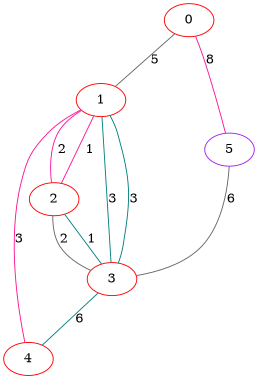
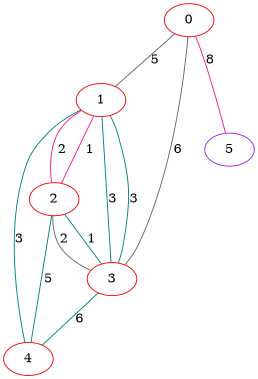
edge "1" -- "4": color deeppink -> teal
edge "5" -- "3": now "0" -- "3"
edge "2" -- "4": added, label "5"
